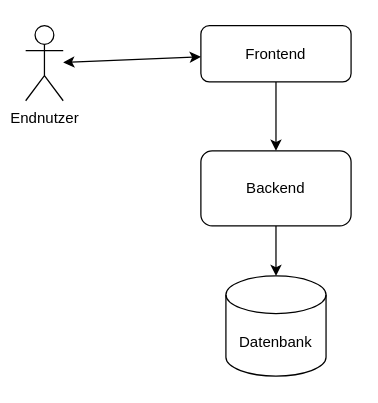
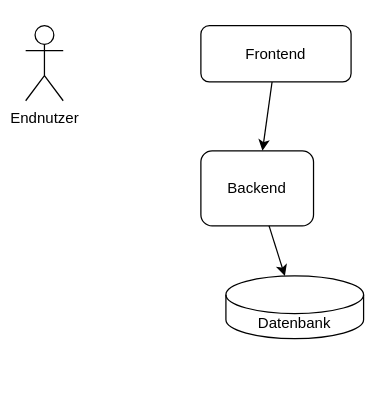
edge "Frontend" -- "Endnutzer": removed
node "Backend": size 150x75 -> 113x75
node "Datenbank": size 100x100 -> 138x63
